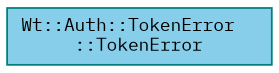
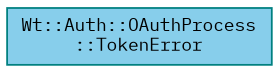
node "Wt::Auth::TokenError ::TokenError": label "Wt::Auth::TokenError ::TokenError" -> "Wt::Auth::OAuthProcess ::TokenError"
